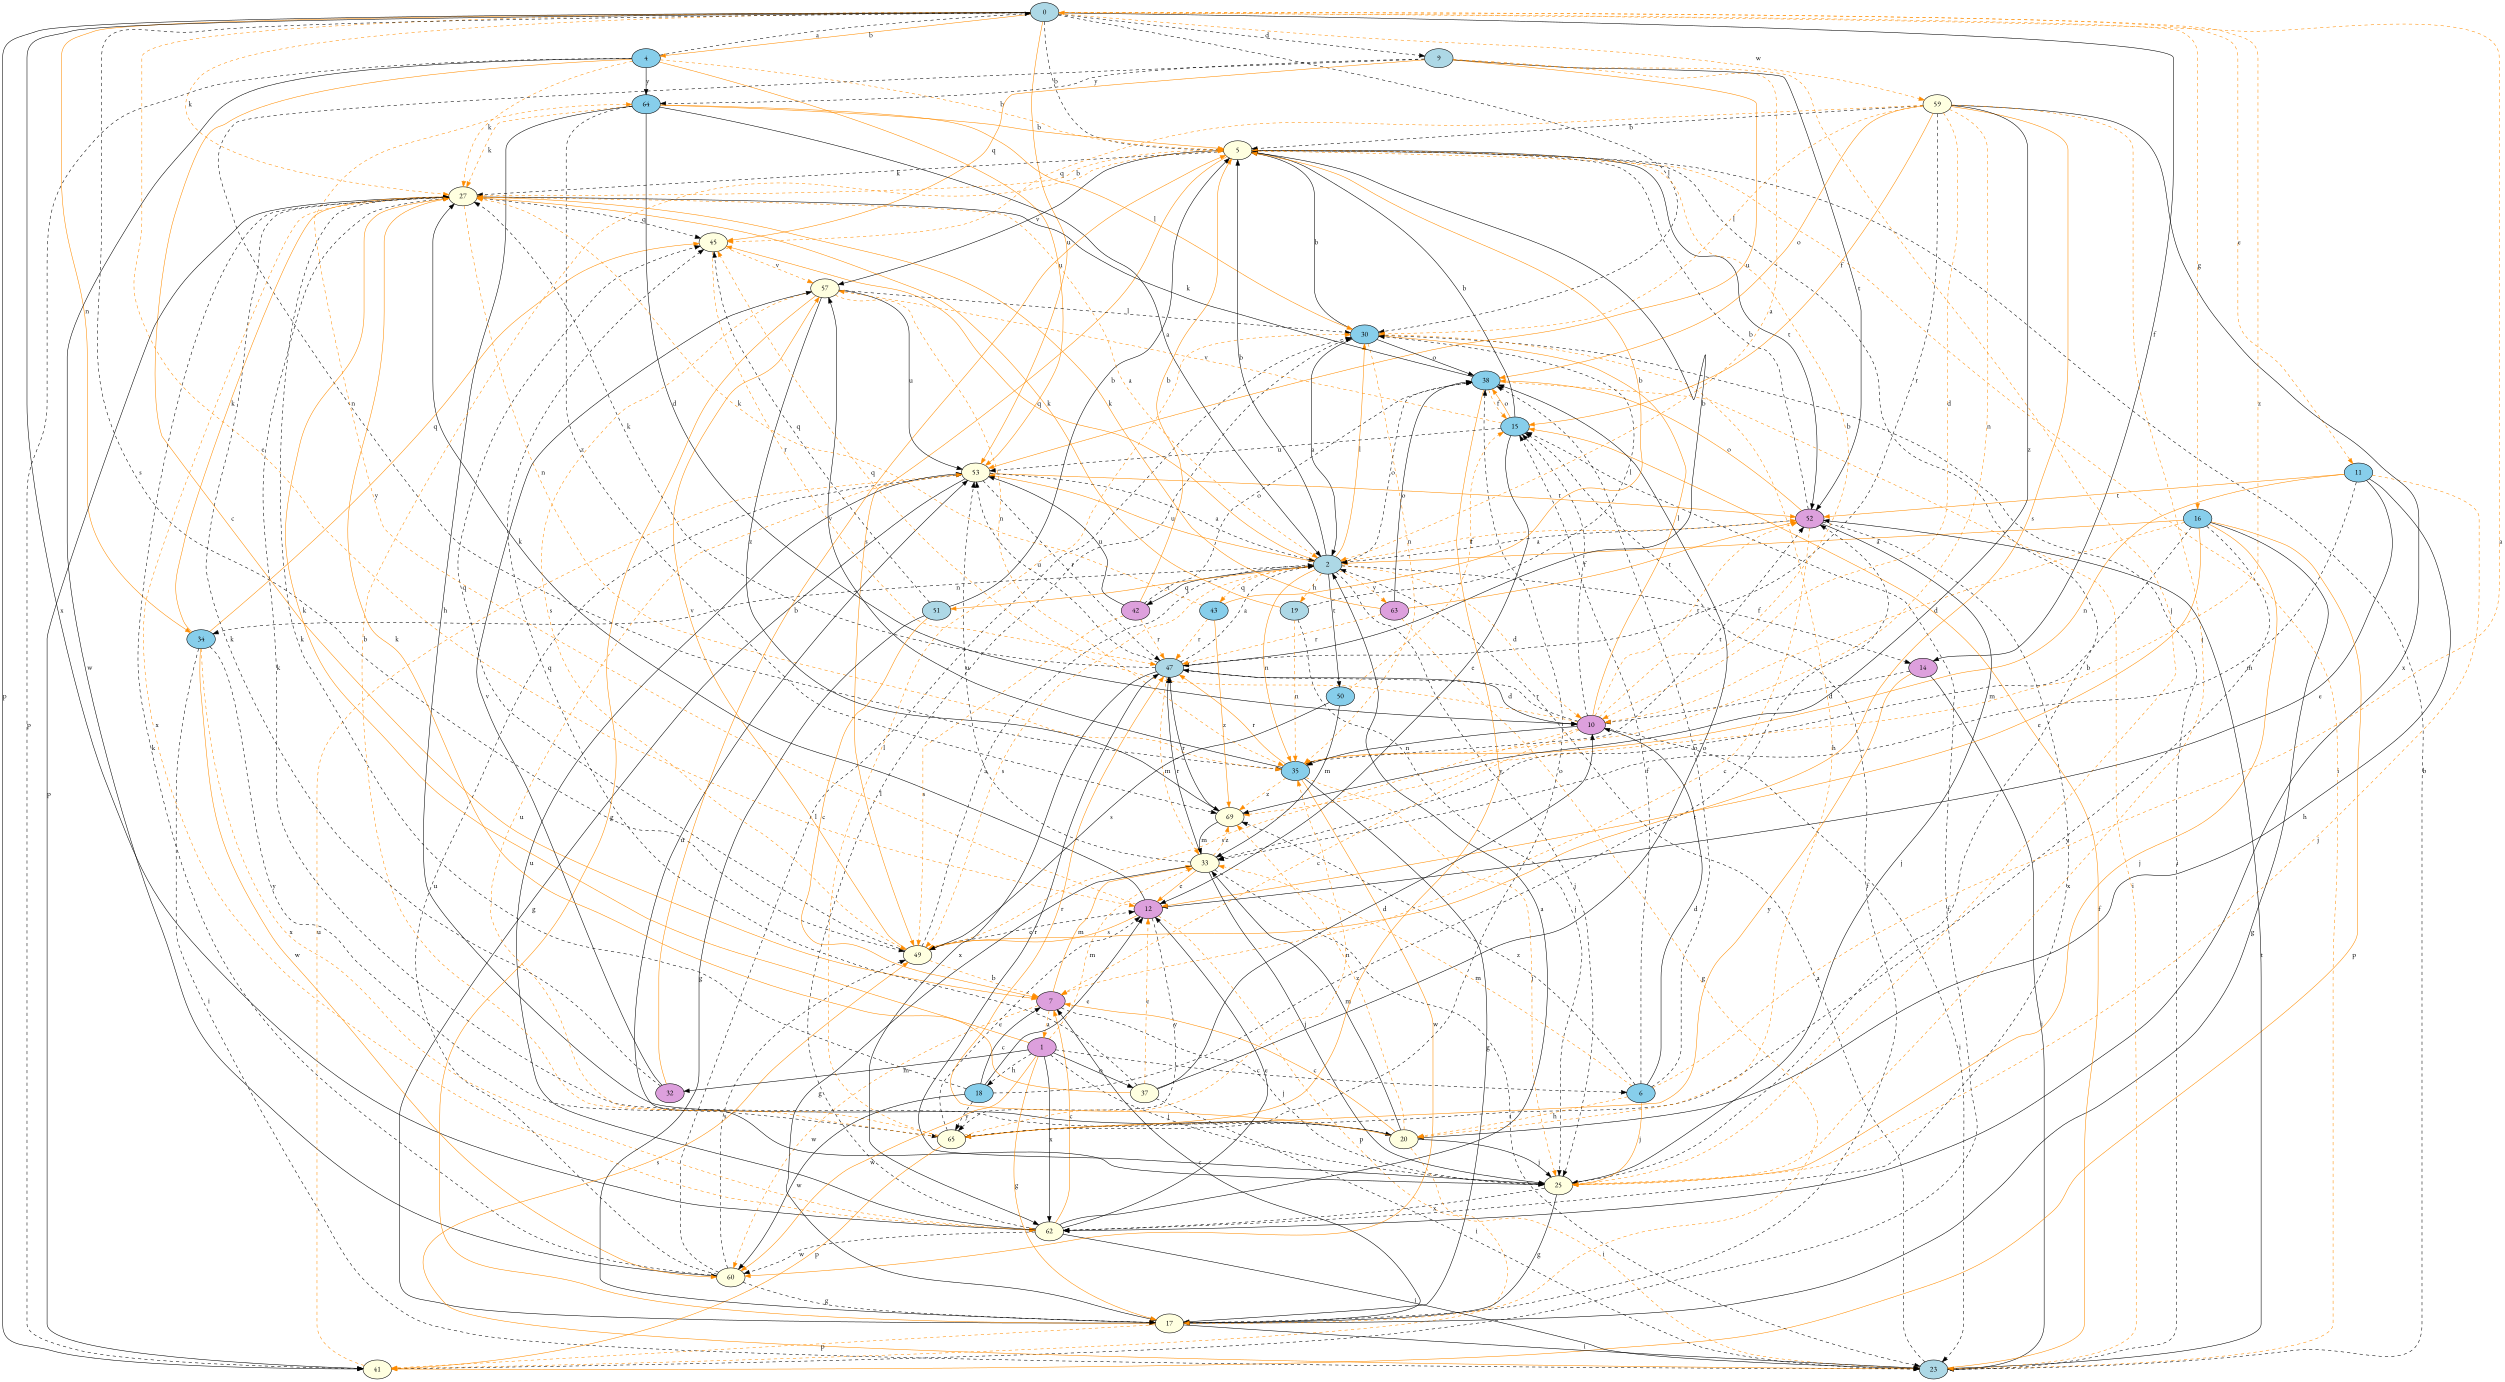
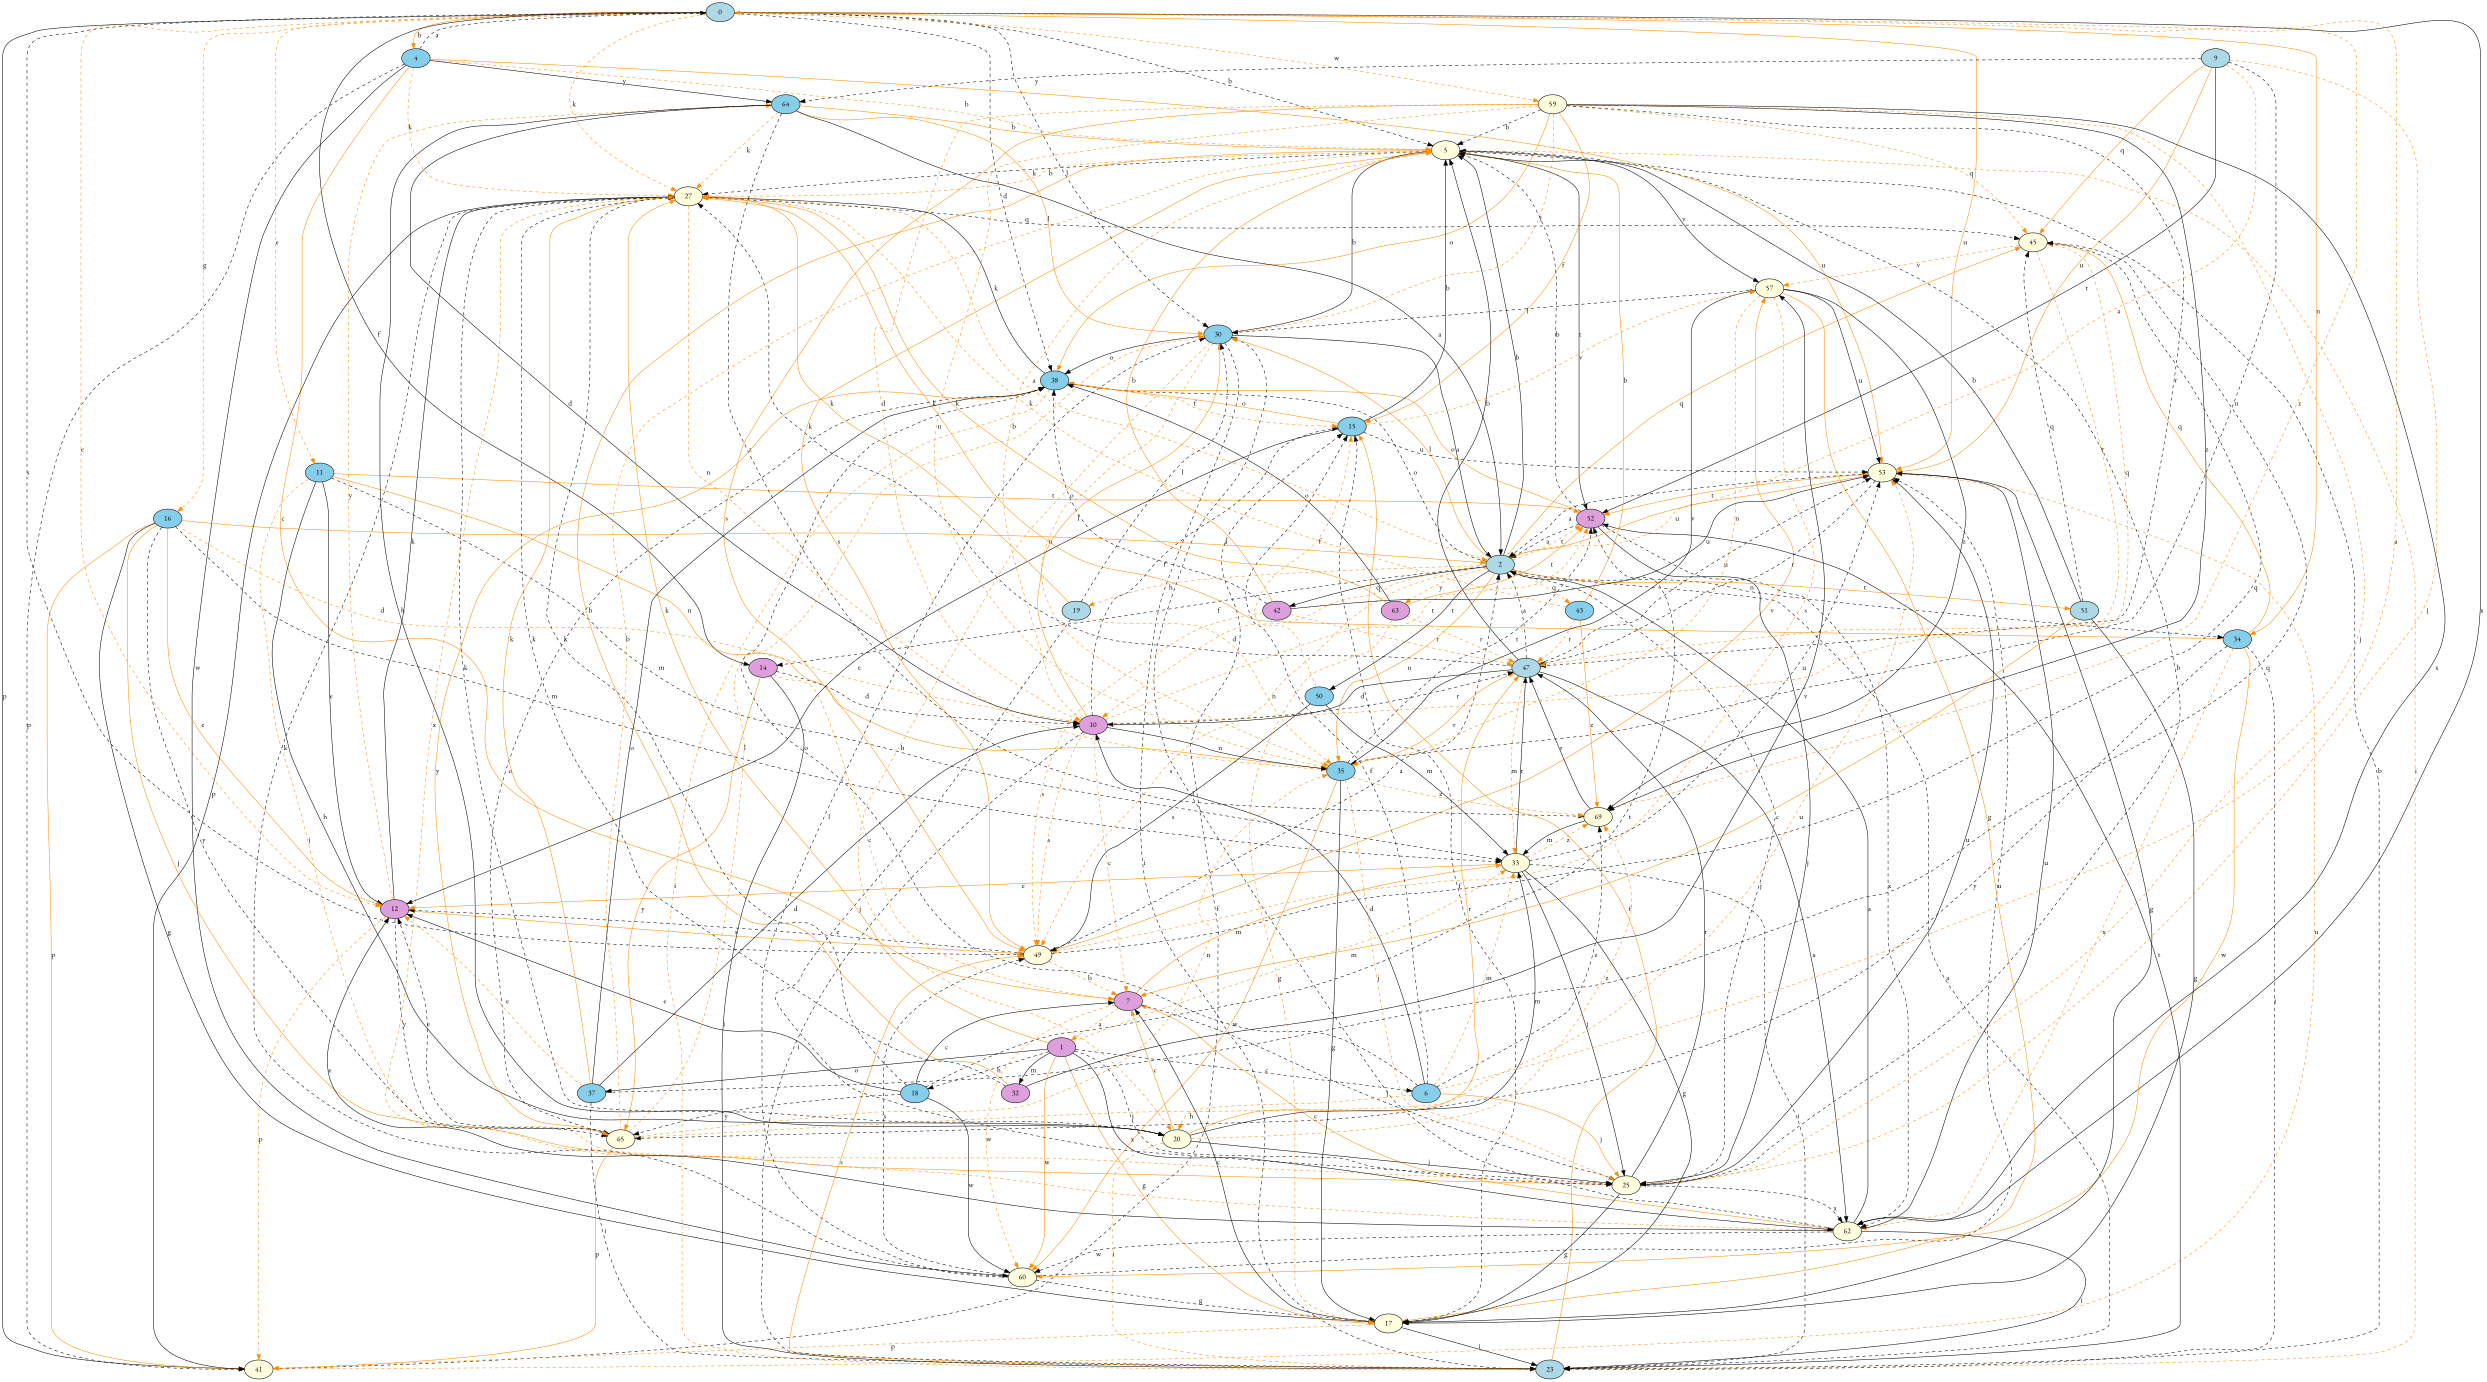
edge "0" -> "9": now "0" -> "38"
edge "52" -> "7": now "14" -> "7"
node "37": fillcolor lightyellow -> skyblue
